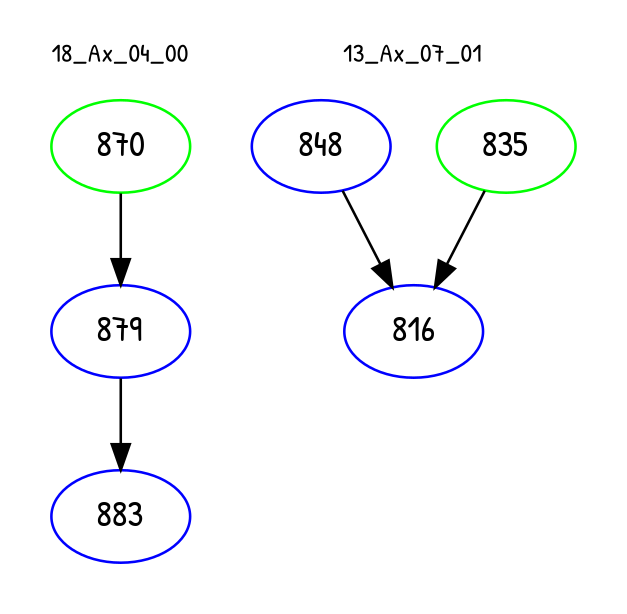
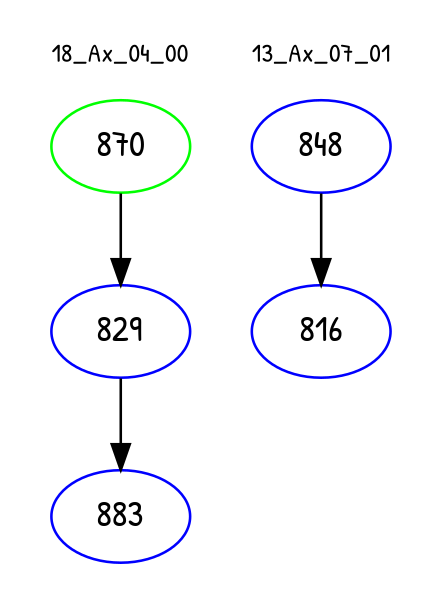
node "835": removed
node "879": label "879" -> "829"
